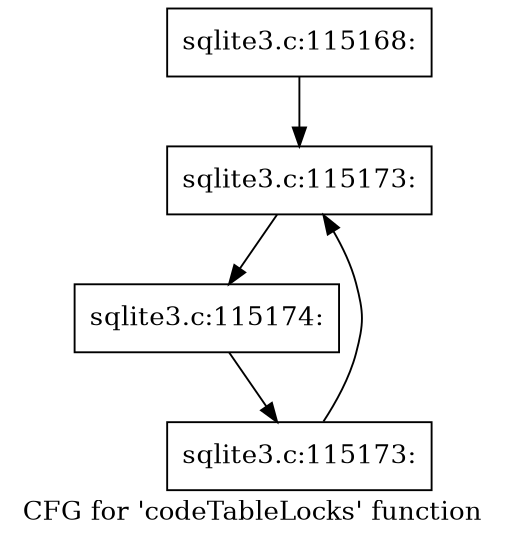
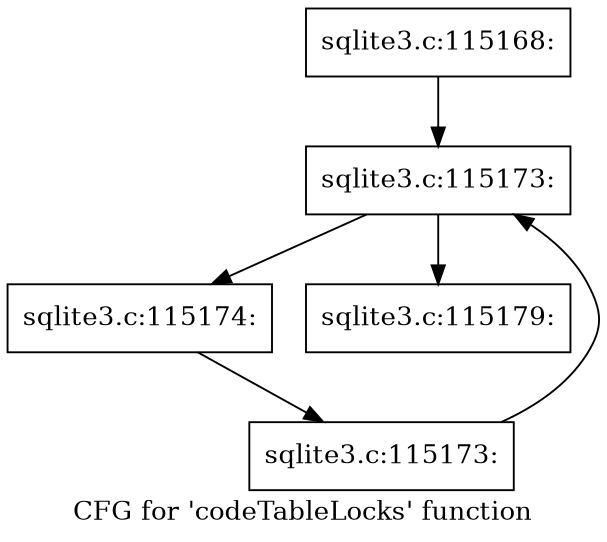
node "sqlite3.c:115179:": added
